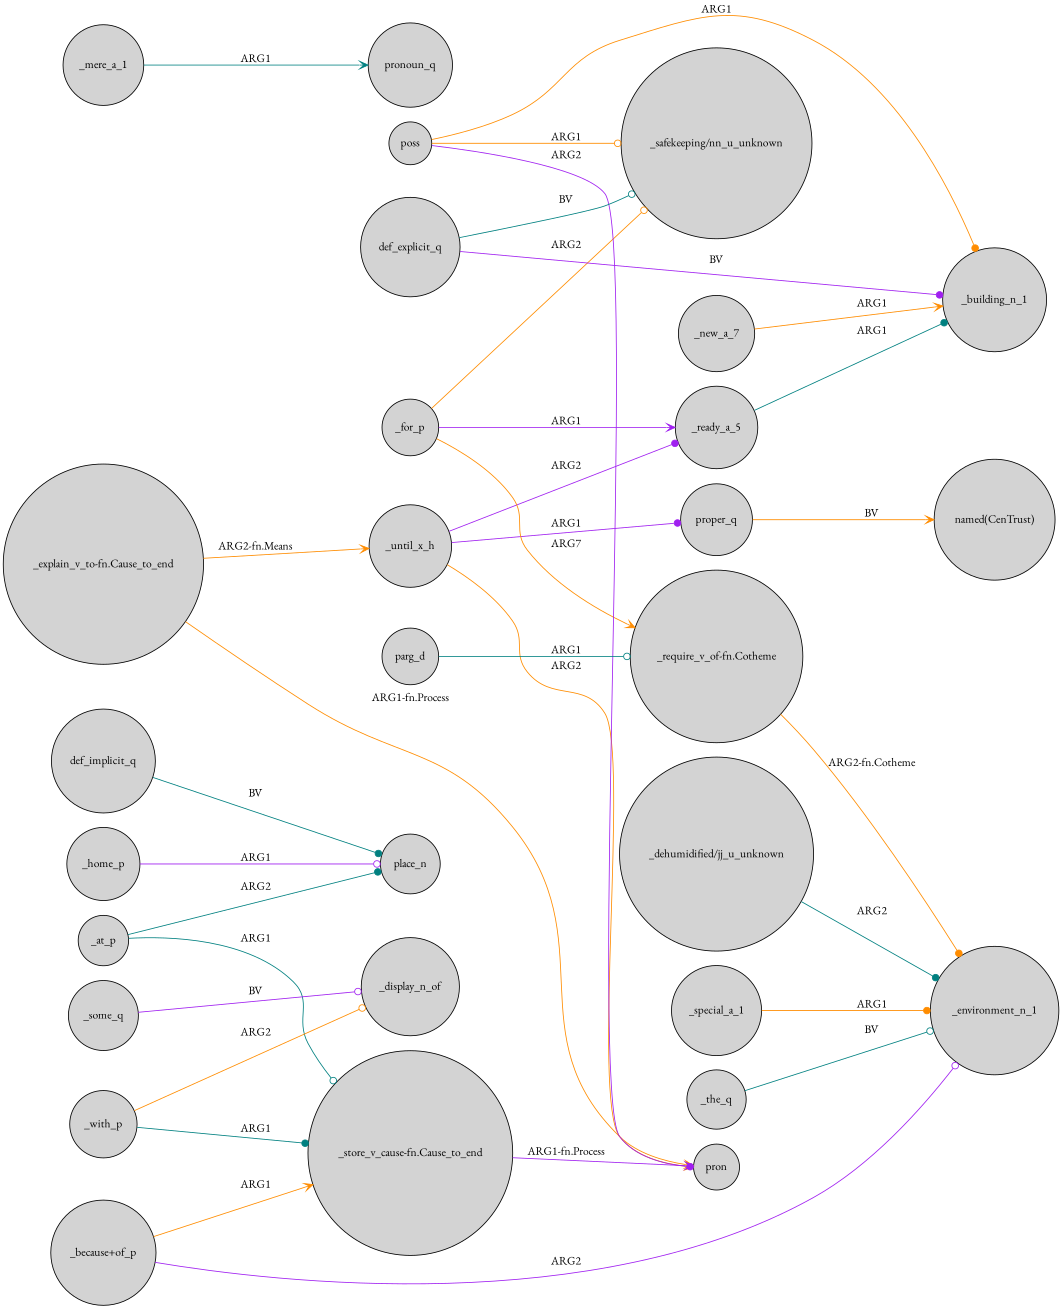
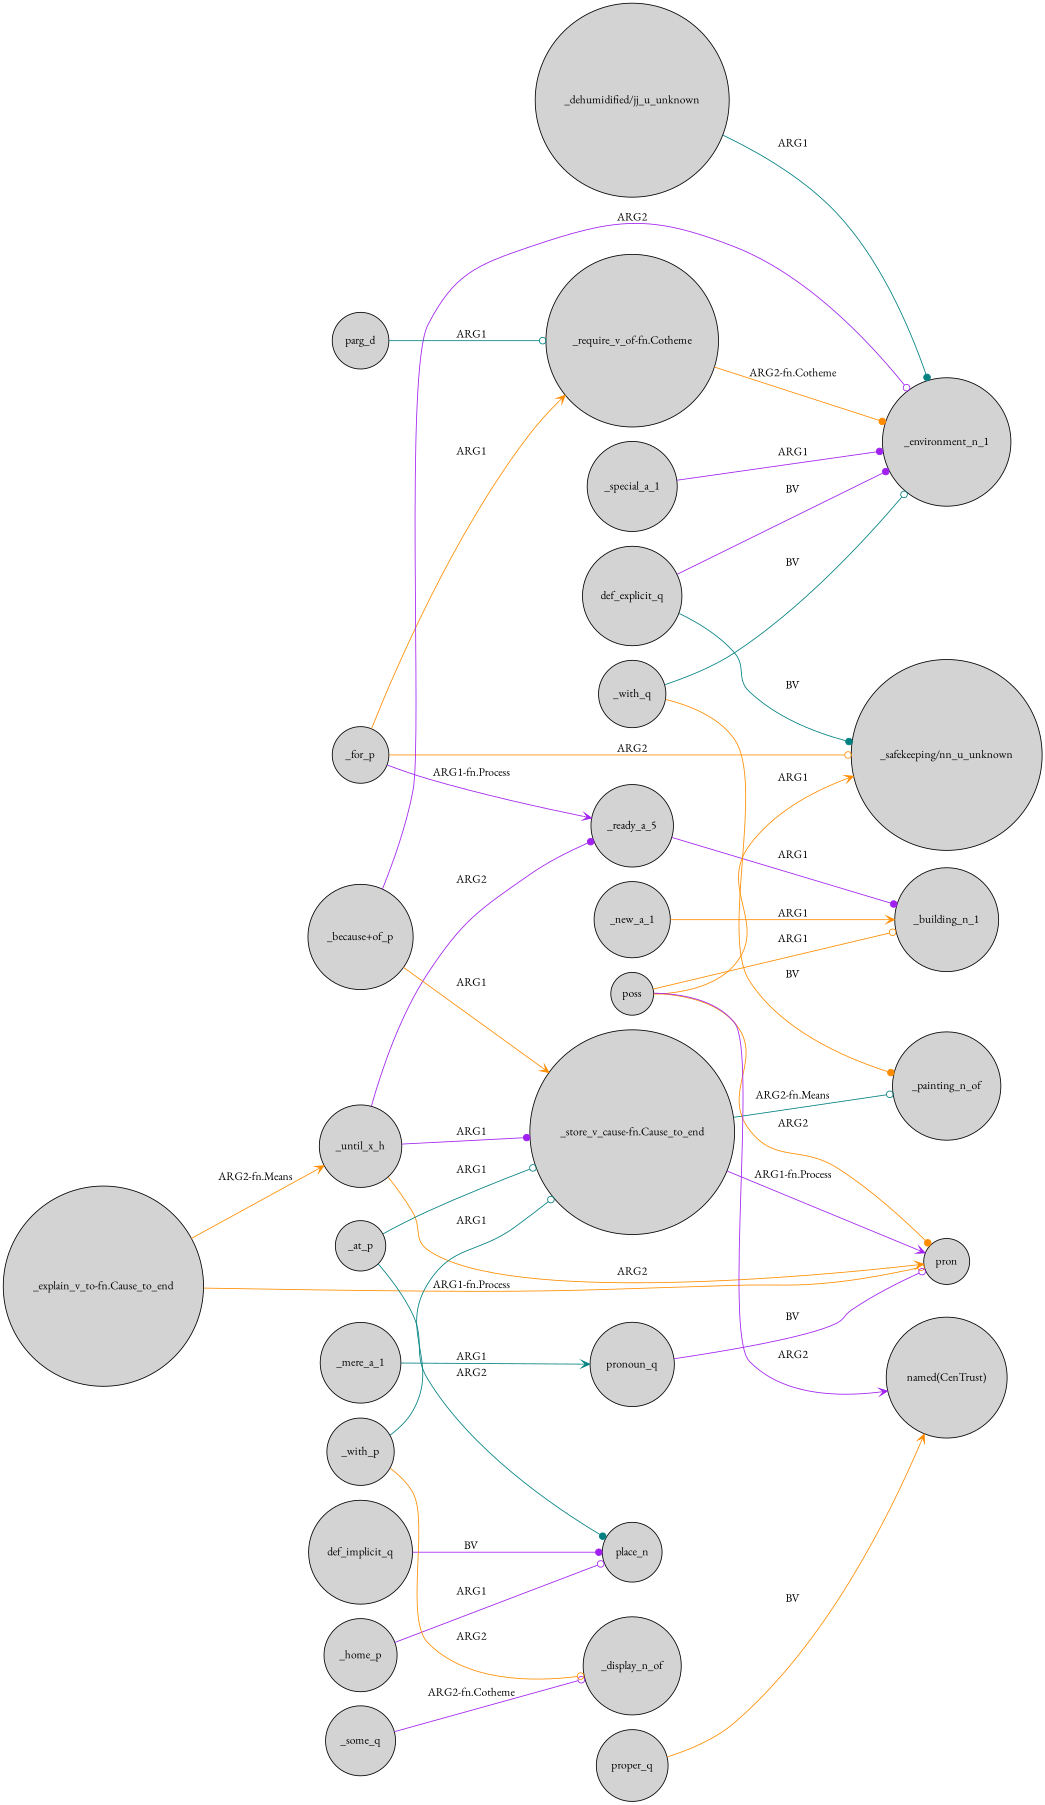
edge "poss" -> "_building_n_1": arrowhead dot -> odot
edge "poss" -> "_safekeeping/nn_u_unknown": arrowhead odot -> vee
edge "def_explicit_q" -> "_safekeeping/nn_u_unknown": arrowhead odot -> dot
edge "def_explicit_q" -> "_building_n_1": now "def_explicit_q" -> "_environment_n_1"
node "_new_a_7": label "_new_a_7" -> "_new_a_1"
edge "_ready_a_5" -> "_building_n_1": color teal -> purple
edge "_for_p" -> "_ready_a_5": label "ARG1" -> "ARG1-fn.Process"
edge "_until_x_h" -> "proper_q": now "_until_x_h" -> "_store_v_cause-fn.Cause_to_end"
edge "_for_p" -> "_require_v_of-fn.Cotheme": label "ARG7" -> "ARG1"
edge "poss" -> "pron": color purple -> darkorange
edge "def_implicit_q" -> "place_n": color teal -> purple
edge "_explain_v_to-fn.Cause_to_end" -> "pron": arrowhead vee -> odot
edge "_dehumidified/jj_u_unknown" -> "_environment_n_1": label "ARG2" -> "ARG1"
edge "_some_q" -> "_display_n_of": label "BV" -> "ARG2-fn.Cotheme"
edge "_special_a_1" -> "_environment_n_1": color darkorange -> purple
node "_painting_n_of": added
node "_the_q": label "_the_q" -> "_with_q"
edge "_with_p" -> "_store_v_cause-fn.Cause_to_end": arrowhead dot -> odot
edge "poss" -> "named(CenTrust)": added, label "ARG2"
edge "pronoun_q" -> "pron": added, label "BV"
